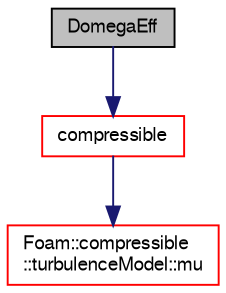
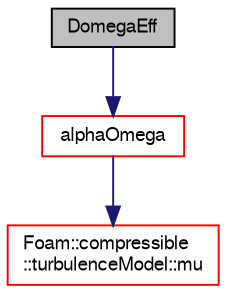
node "compressible": label "compressible" -> "alphaOmega"
